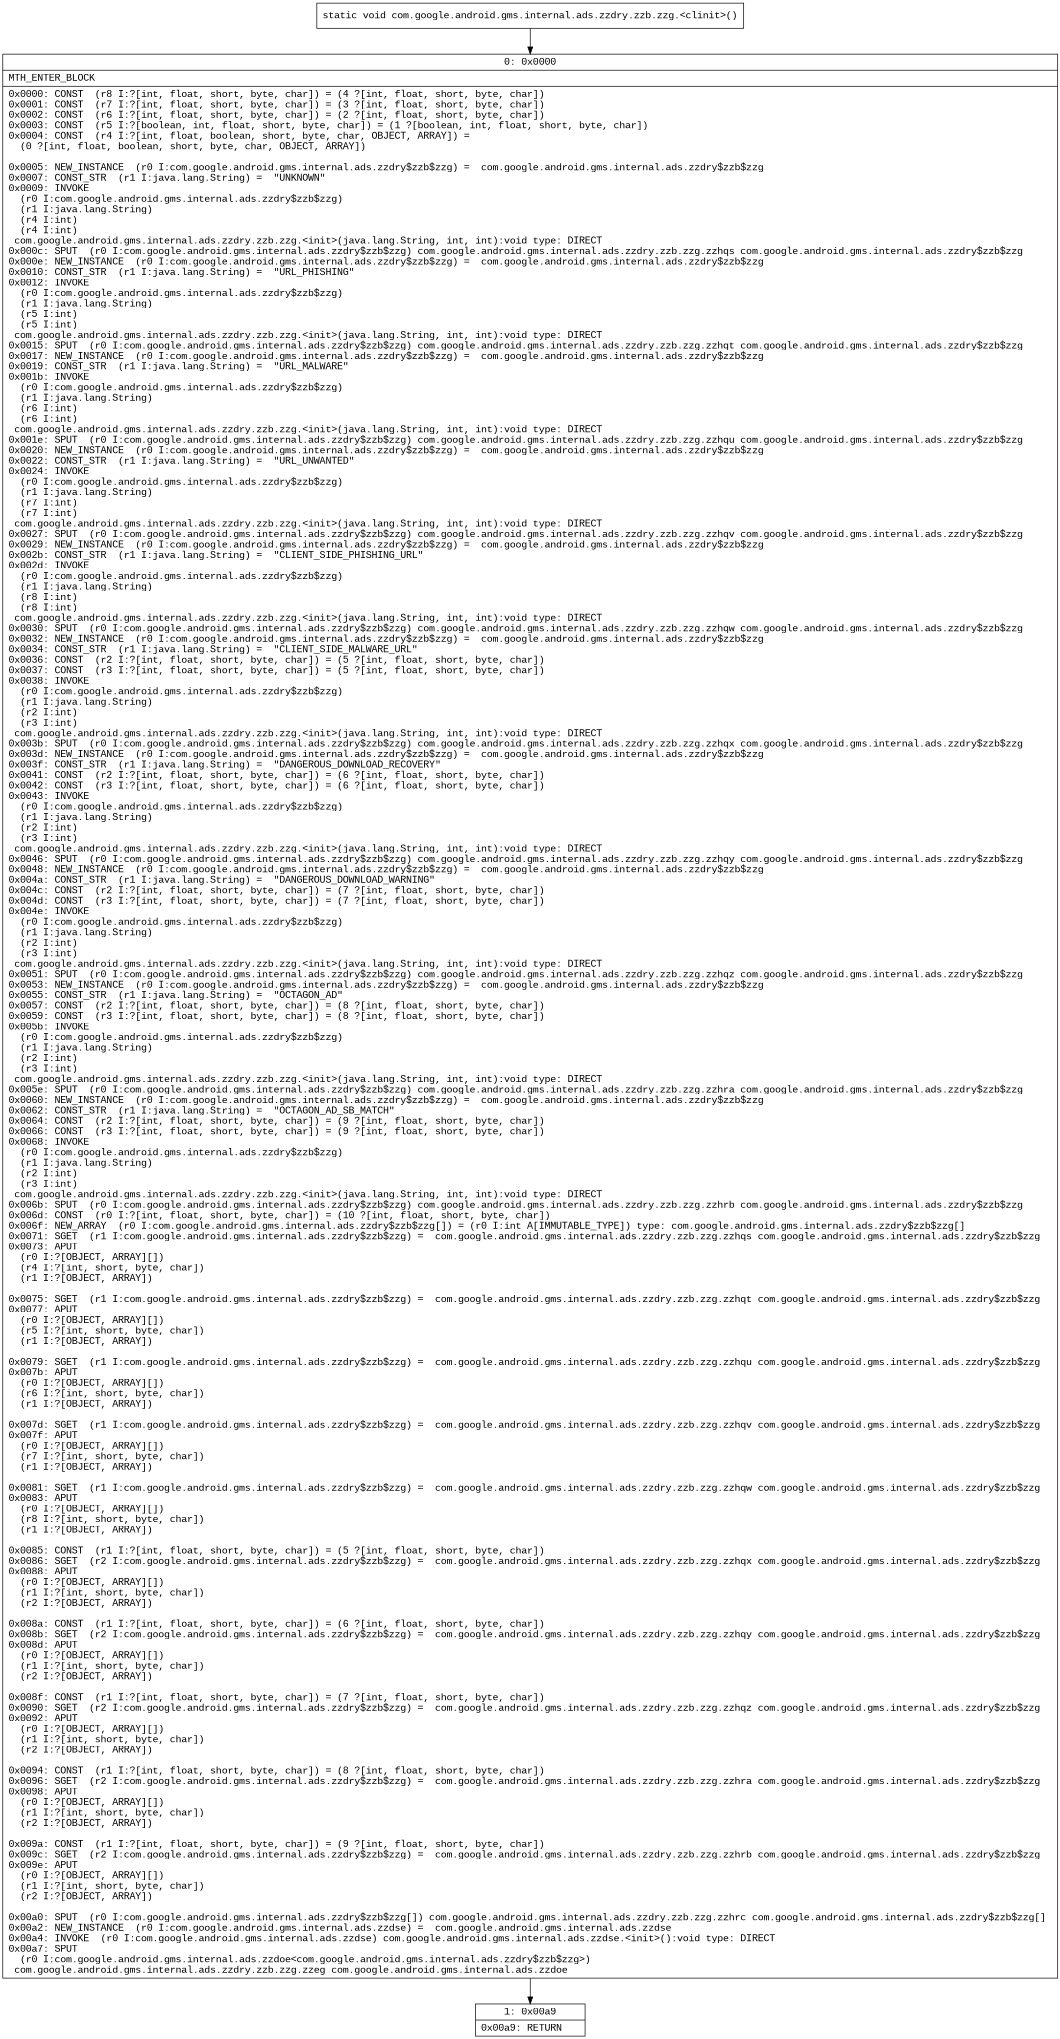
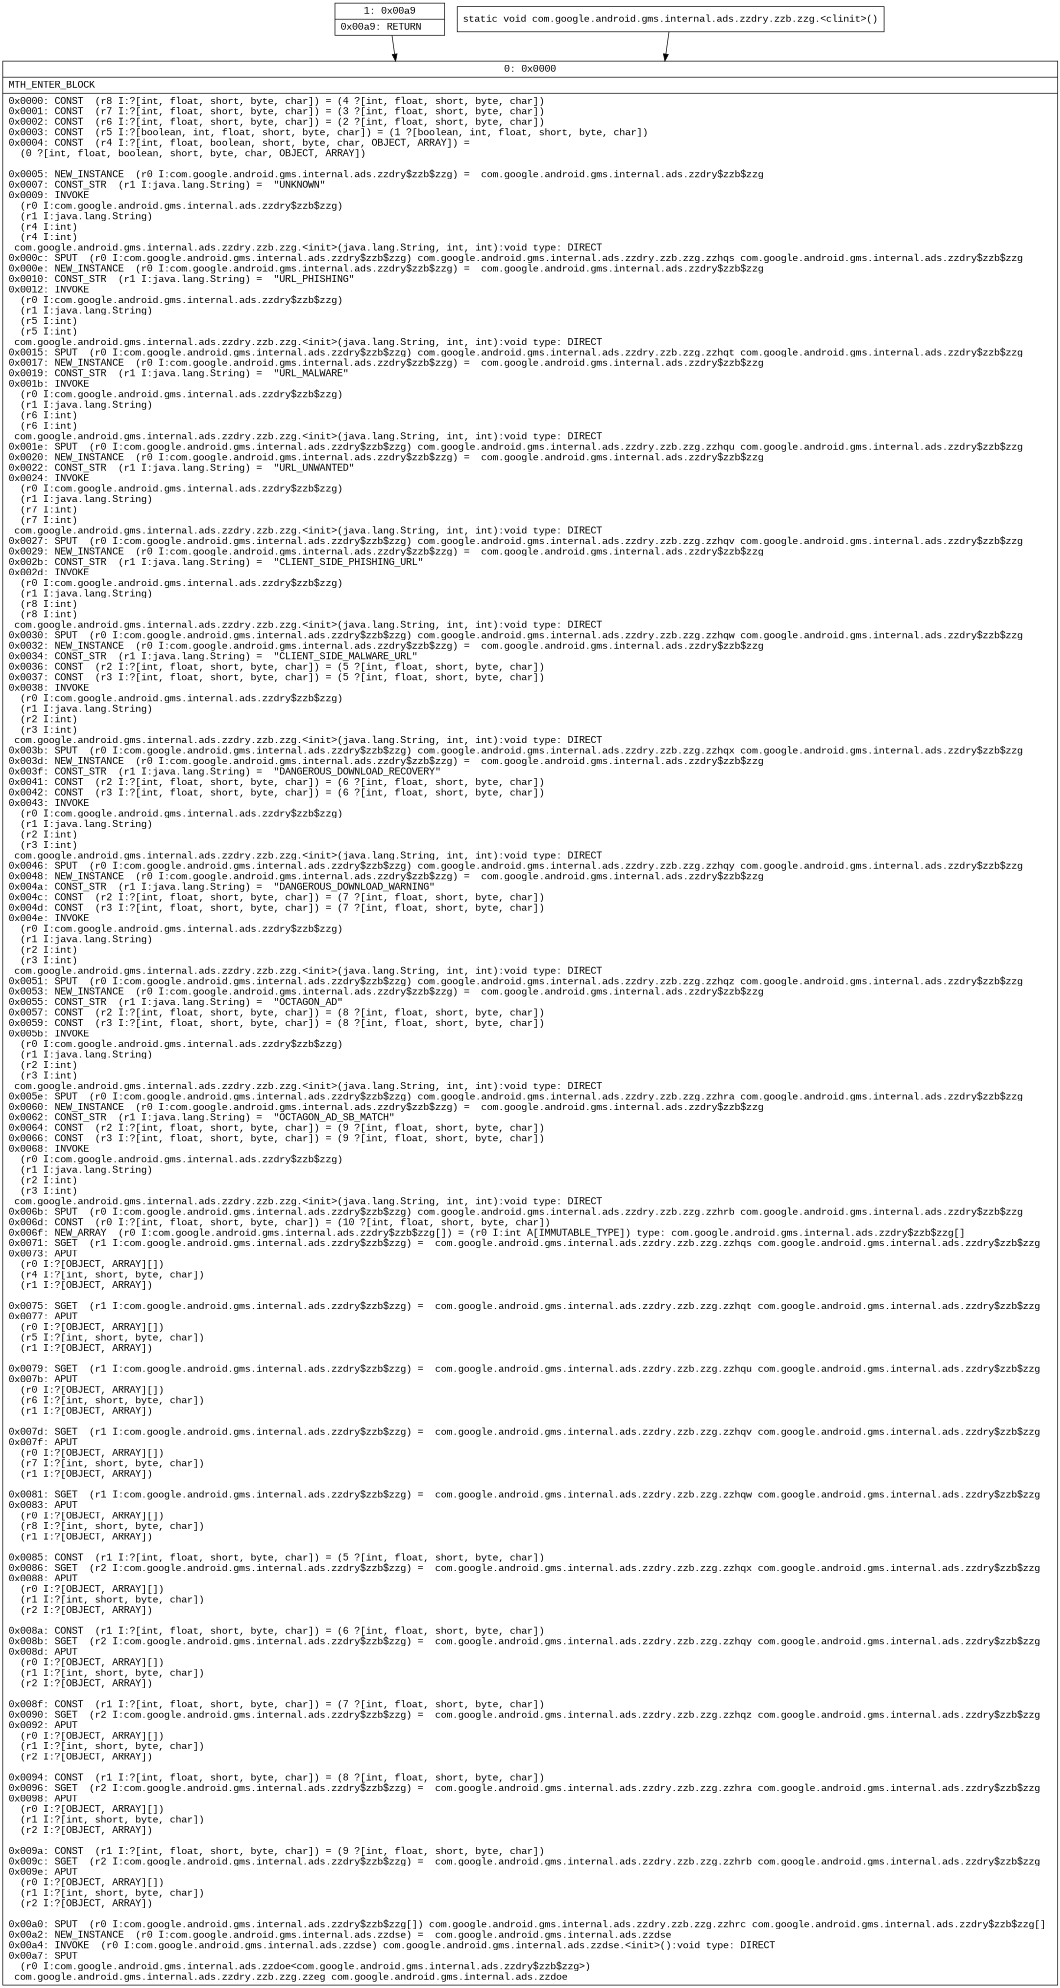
edge "0: 0x0000" -> "1: 0x00a9": reversed
